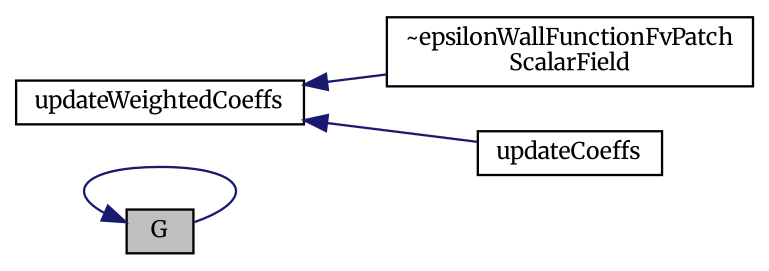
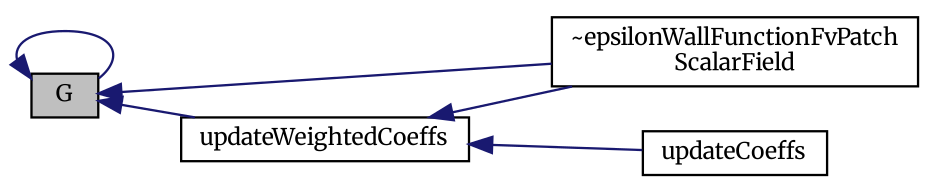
edge "~epsilonWallFunctionFvPatch ScalarField" -> "G": added
edge "updateWeightedCoeffs" -> "G": added
